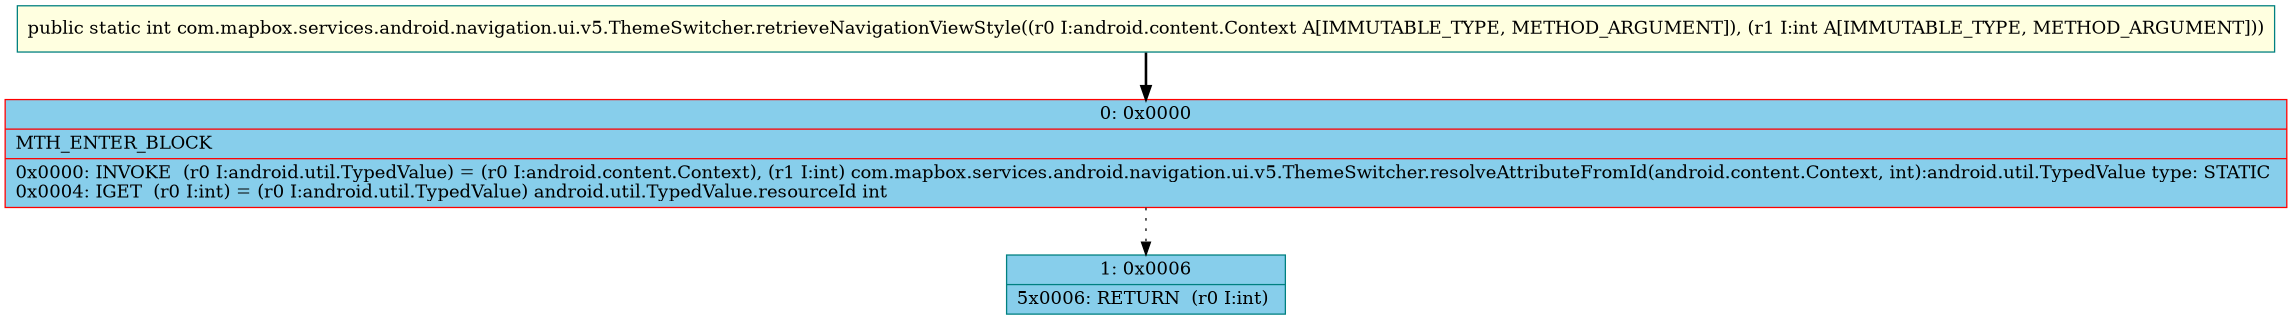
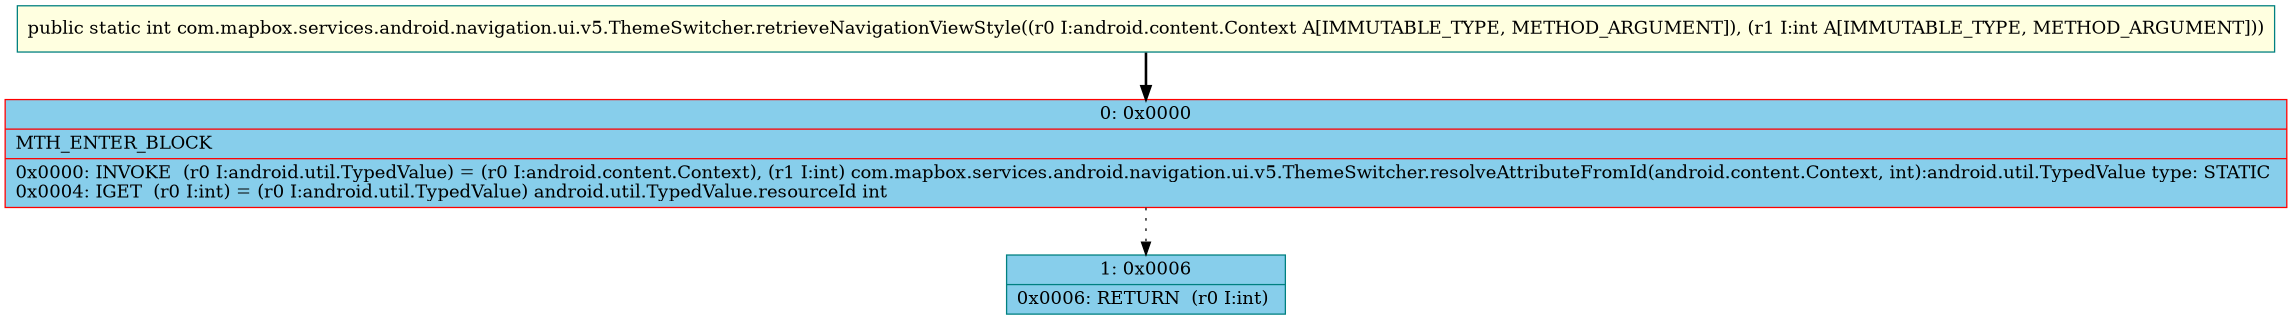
node "1: 0x0006": text "5x0006: RETURN  (r0 I:int)" -> "0x0006: RETURN  (r0 I:int)"
